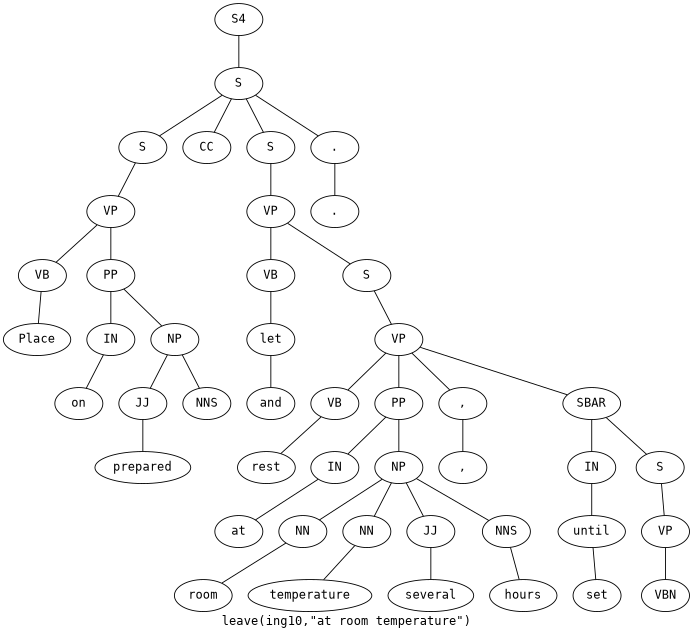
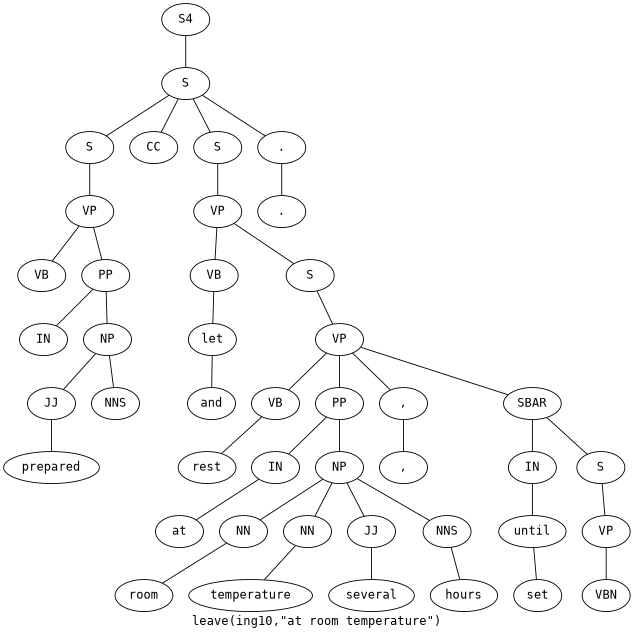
node "Place": removed
node "on": removed
